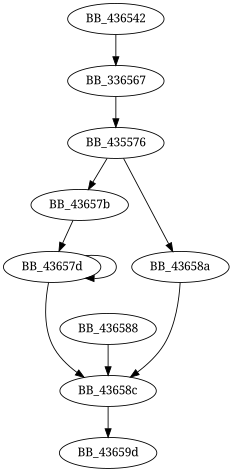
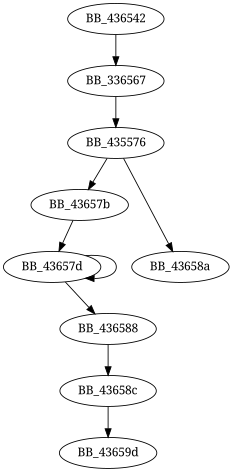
edge "BB_43657d" -> "BB_43658c": now "BB_43657d" -> "BB_436588"
edge "BB_43658a" -> "BB_43658c": removed
